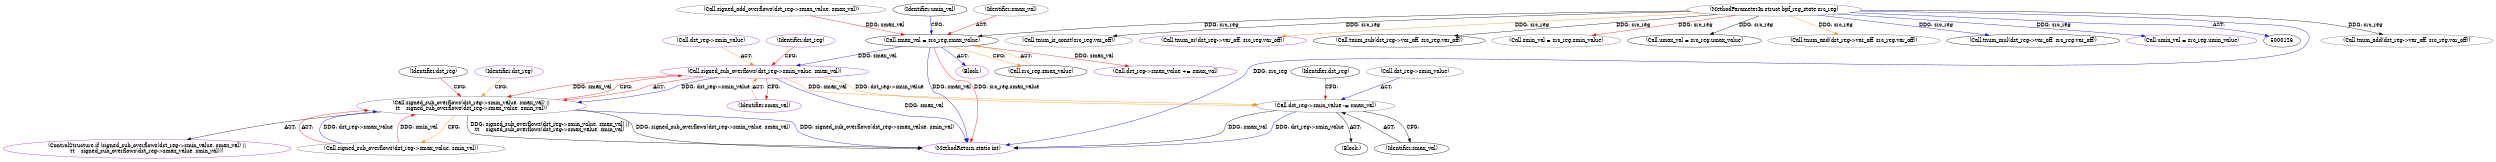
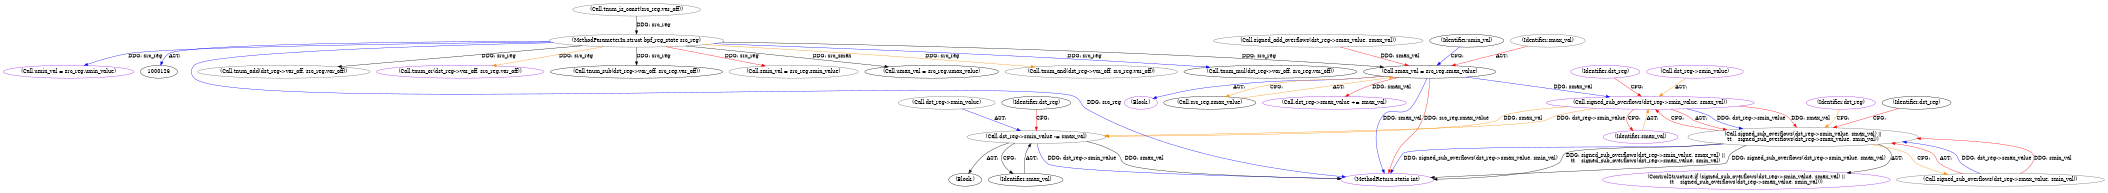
edge "(MethodParameterIn,struct bpf_reg_state src_reg)" -> "(Call,tnum_is_const(src_reg.var_off))": reversed
edge "(MethodParameterIn,struct bpf_reg_state src_reg)" -> "(Call,umax_val = src_reg.umax_value)": label "DDG: src_reg" -> "DDG: src_smax"
node "5000126": label "5000126" -> "1000126"
edge "(Call,signed_sub_overflows(dst_reg->smin_value, smax_val))" -> "(MethodReturn,static int)": removed, label "DDG: smax_val"
